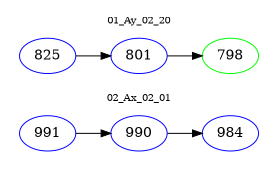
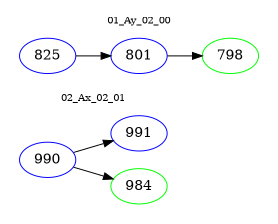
cluster "01_Ay_02_20": label "01_Ay_02_20" -> "01_Ay_02_00"
edge "991" -> "990": reversed
node "984": color blue -> green
